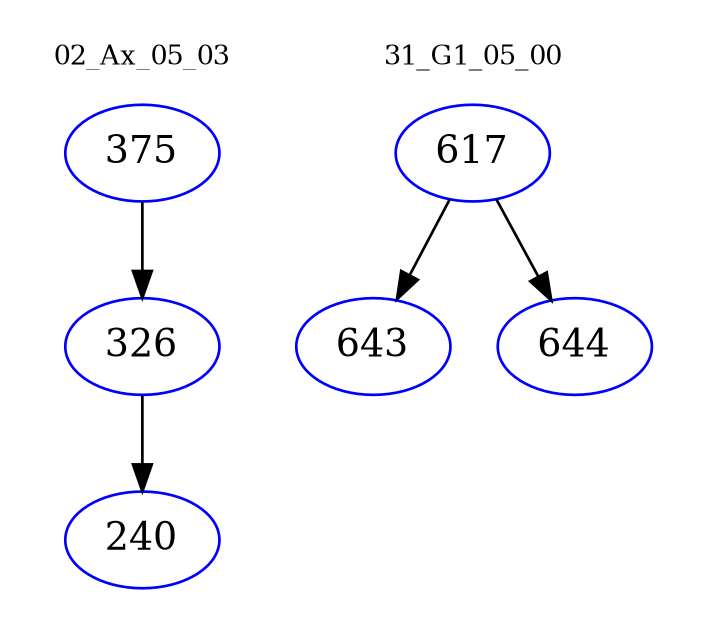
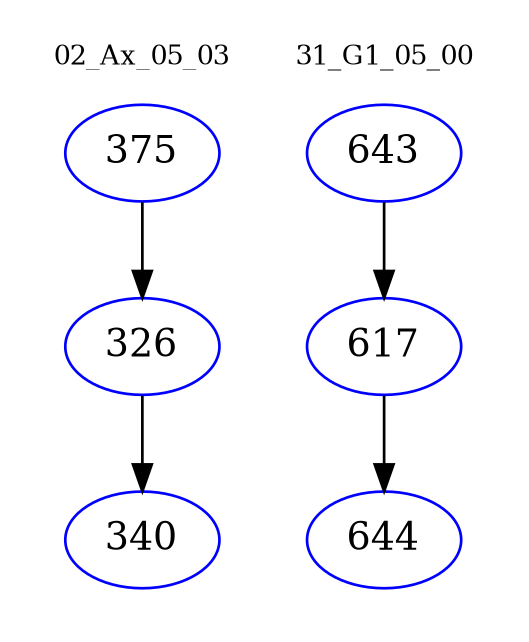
edge "617" -> "643": reversed
node "240": label "240" -> "340"
